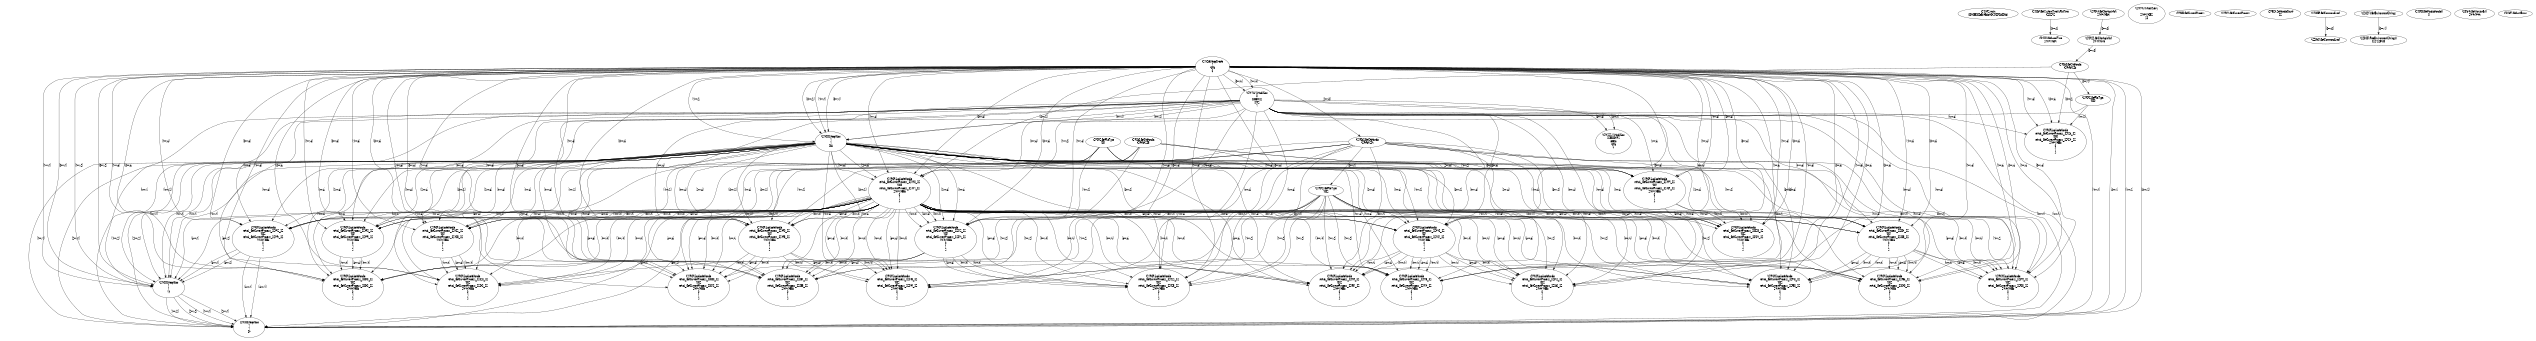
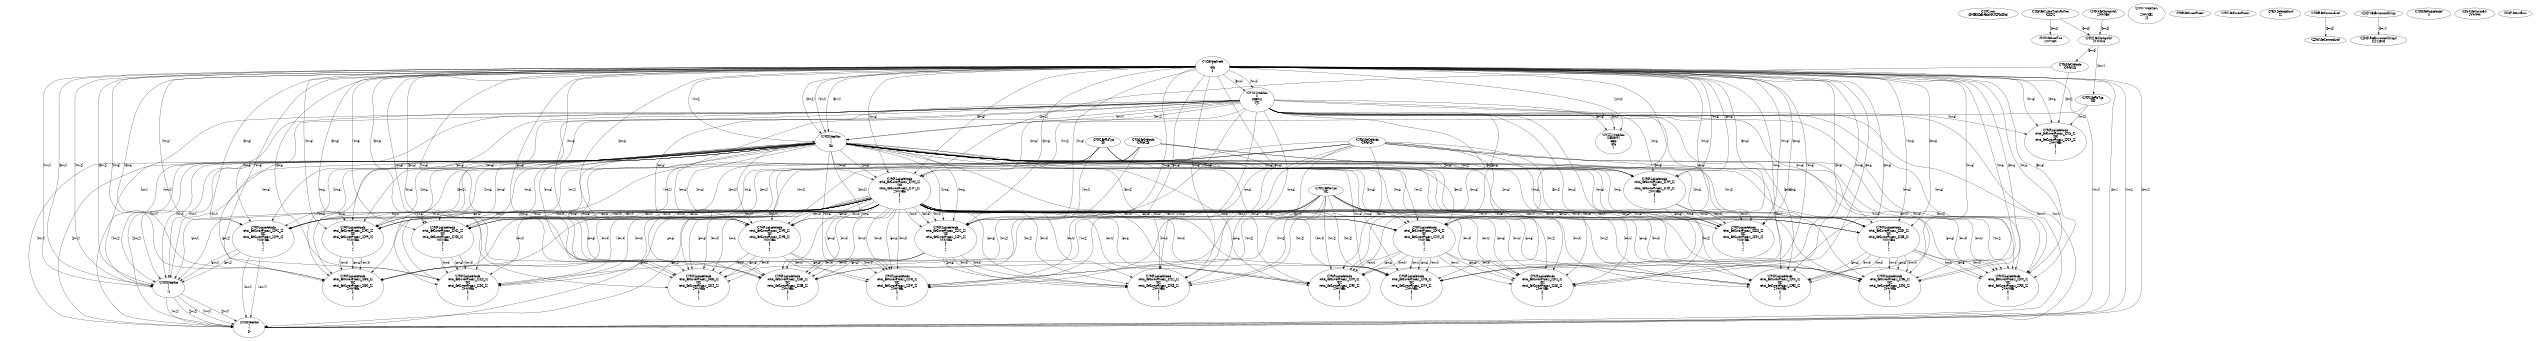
node "4214144.VirtualQuery 2147417352 28": label "4214144.VirtualQuery 2147417352 28" -> "4214147.VirtualQuery 2147417352 28"
edge "4218869.GetSystemTimeAsFileTime 4288292" -> "4213922.GetStartupInfoA 2147417676": added, label "(0-->0)"
edge "4219368.GetStdHandle 4294967286" -> "4219392.GetFileType 1000": now "4213922.GetStartupInfoA 2147417676" -> "4219392.GetFileType 1000"
edge "4214265.HeapCreate 1 4096 0" -> "7219368.GetStdHandle 4294967284": now "4214265.HeapCreate 1 4096 0" -> "4214222.VirtualAlloc 3255304192 65536 4096 4"
edge "7219368.GetStdHandle 4294967284" -> "4219392.GetFileType 1002": removed, label "(0-->1)"
